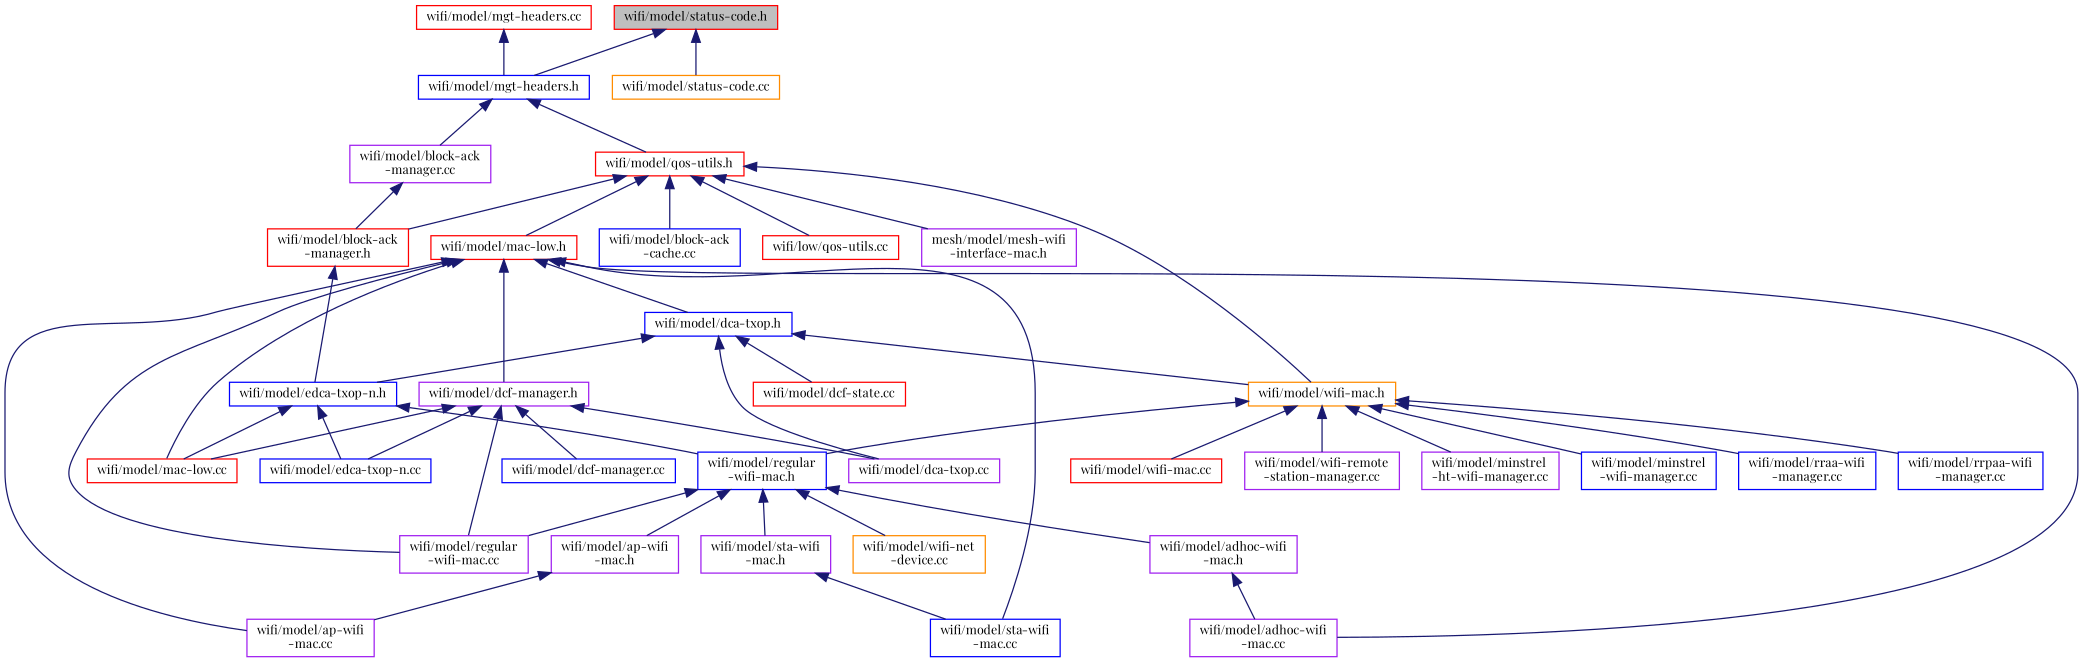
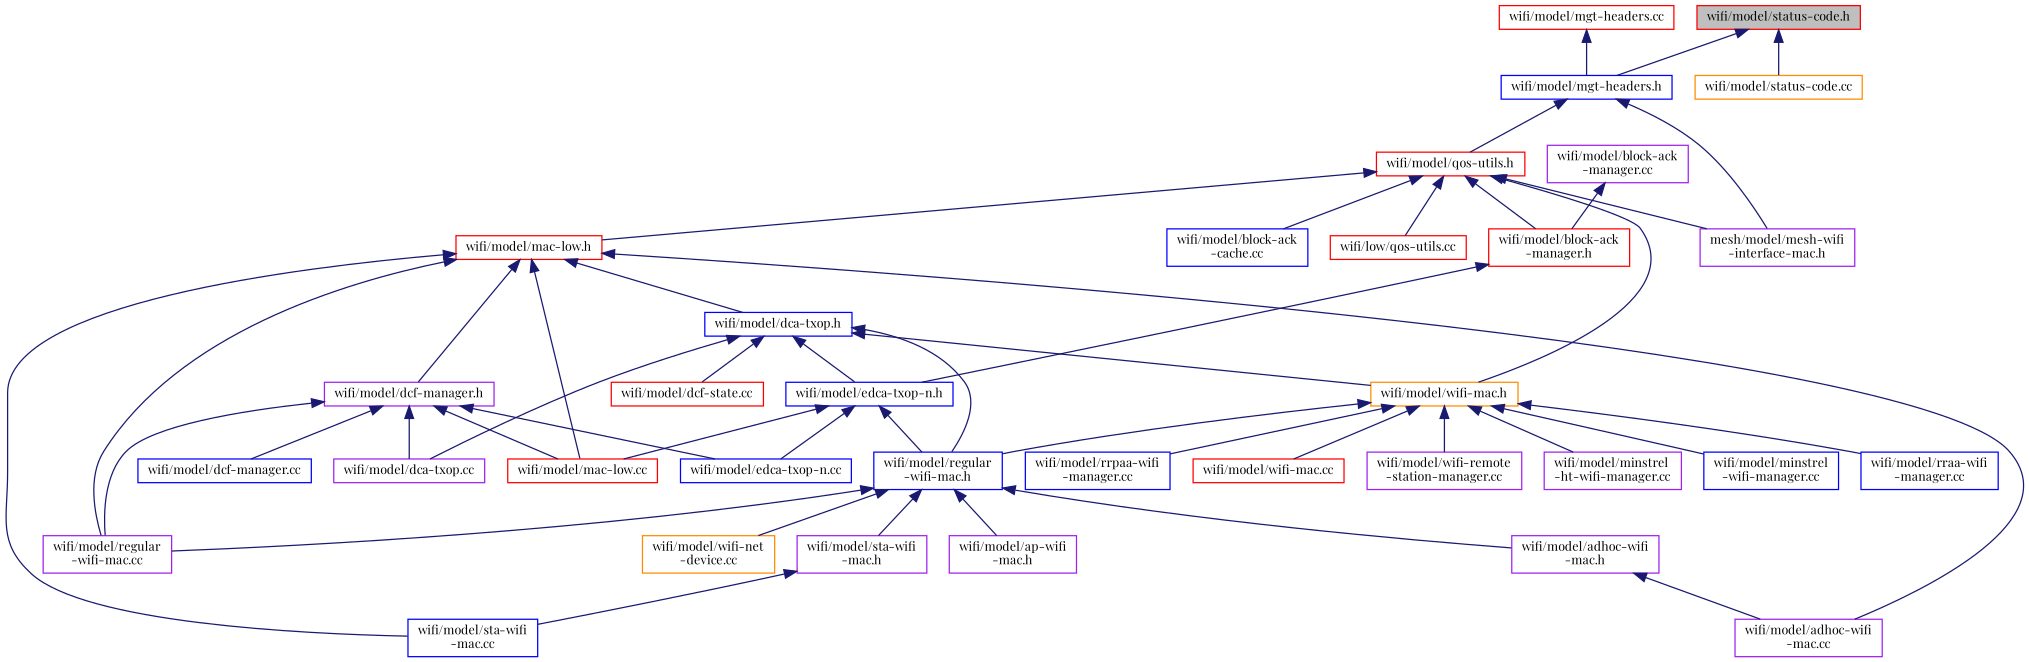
edge "wifi/model/block-ack -manager.cc" -> "wifi/model/mgt-headers.h": now "mesh/model/mesh-wifi -interface-mac.h" -> "wifi/model/mgt-headers.h"
edge "wifi/model/regular -wifi-mac.h" -> "wifi/model/dca-txop.h": added
node "wifi/model/ap-wifi -mac.cc": removed
